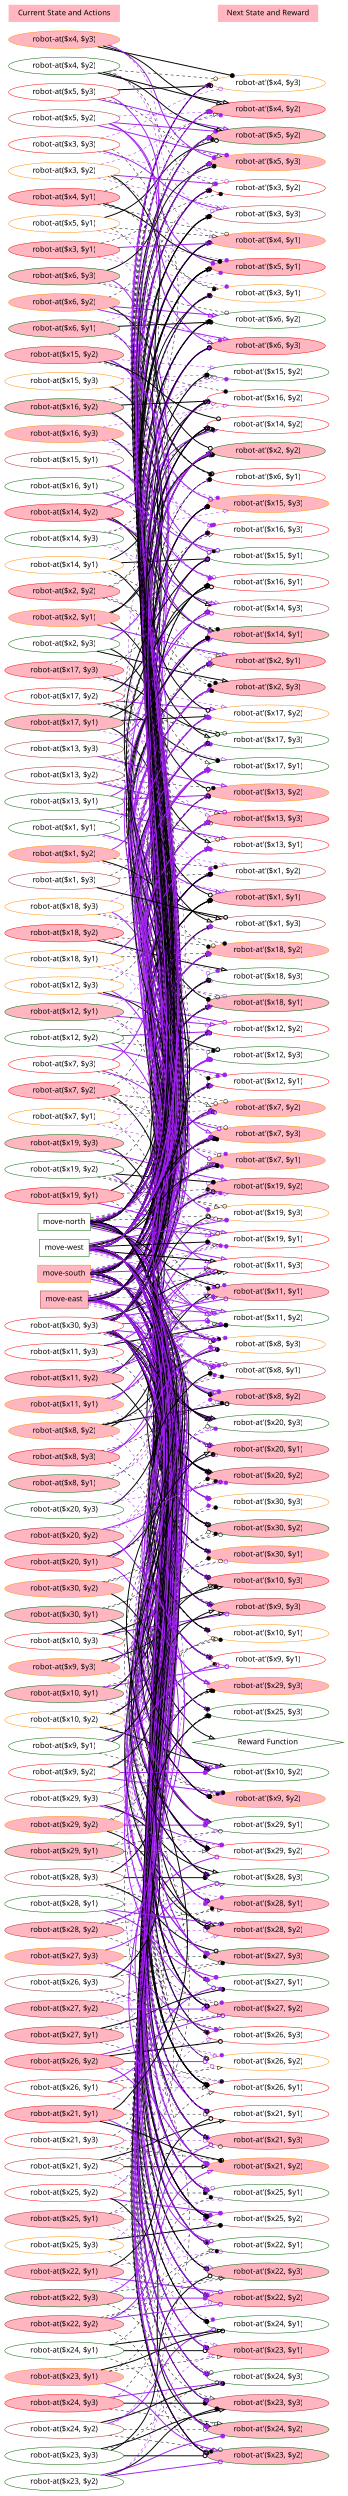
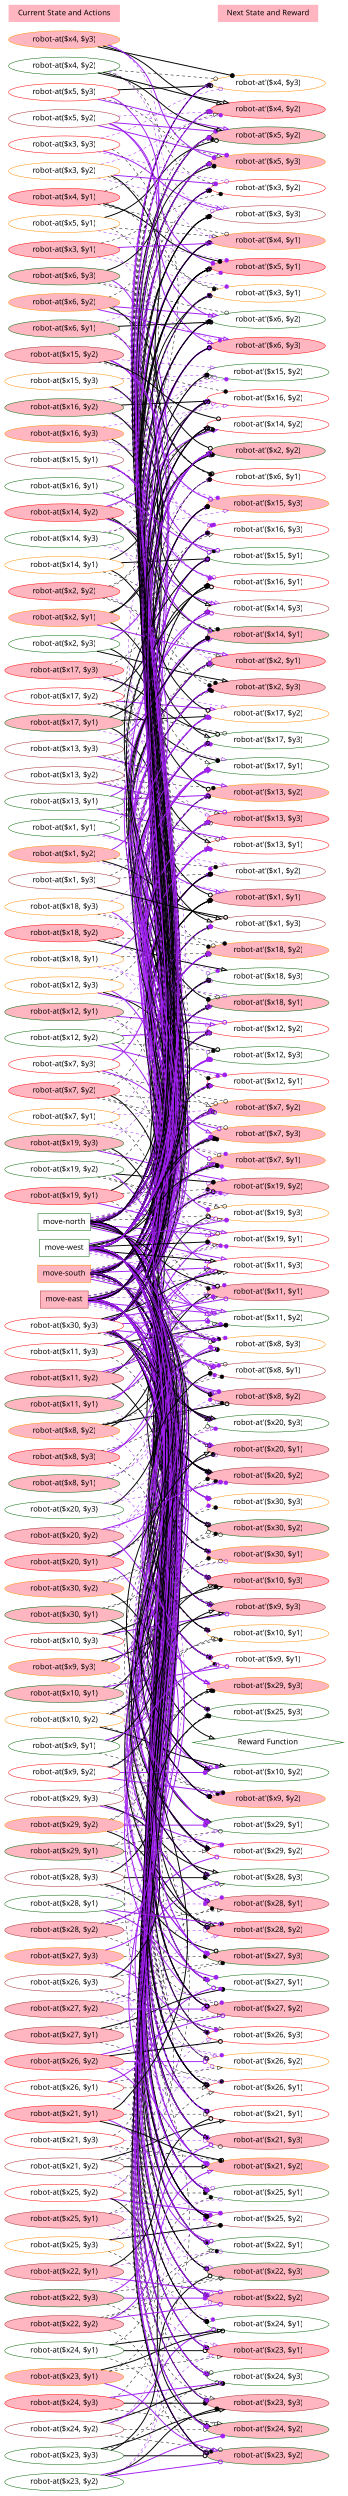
edge "move-west" -> "robot-at'($x2, $y3)": color purple -> black
node "robot-at($x11, $y1)": color darkorange -> darkgreen
edge "move-east" -> "robot-at'($x26, $y1)": color black -> purple
